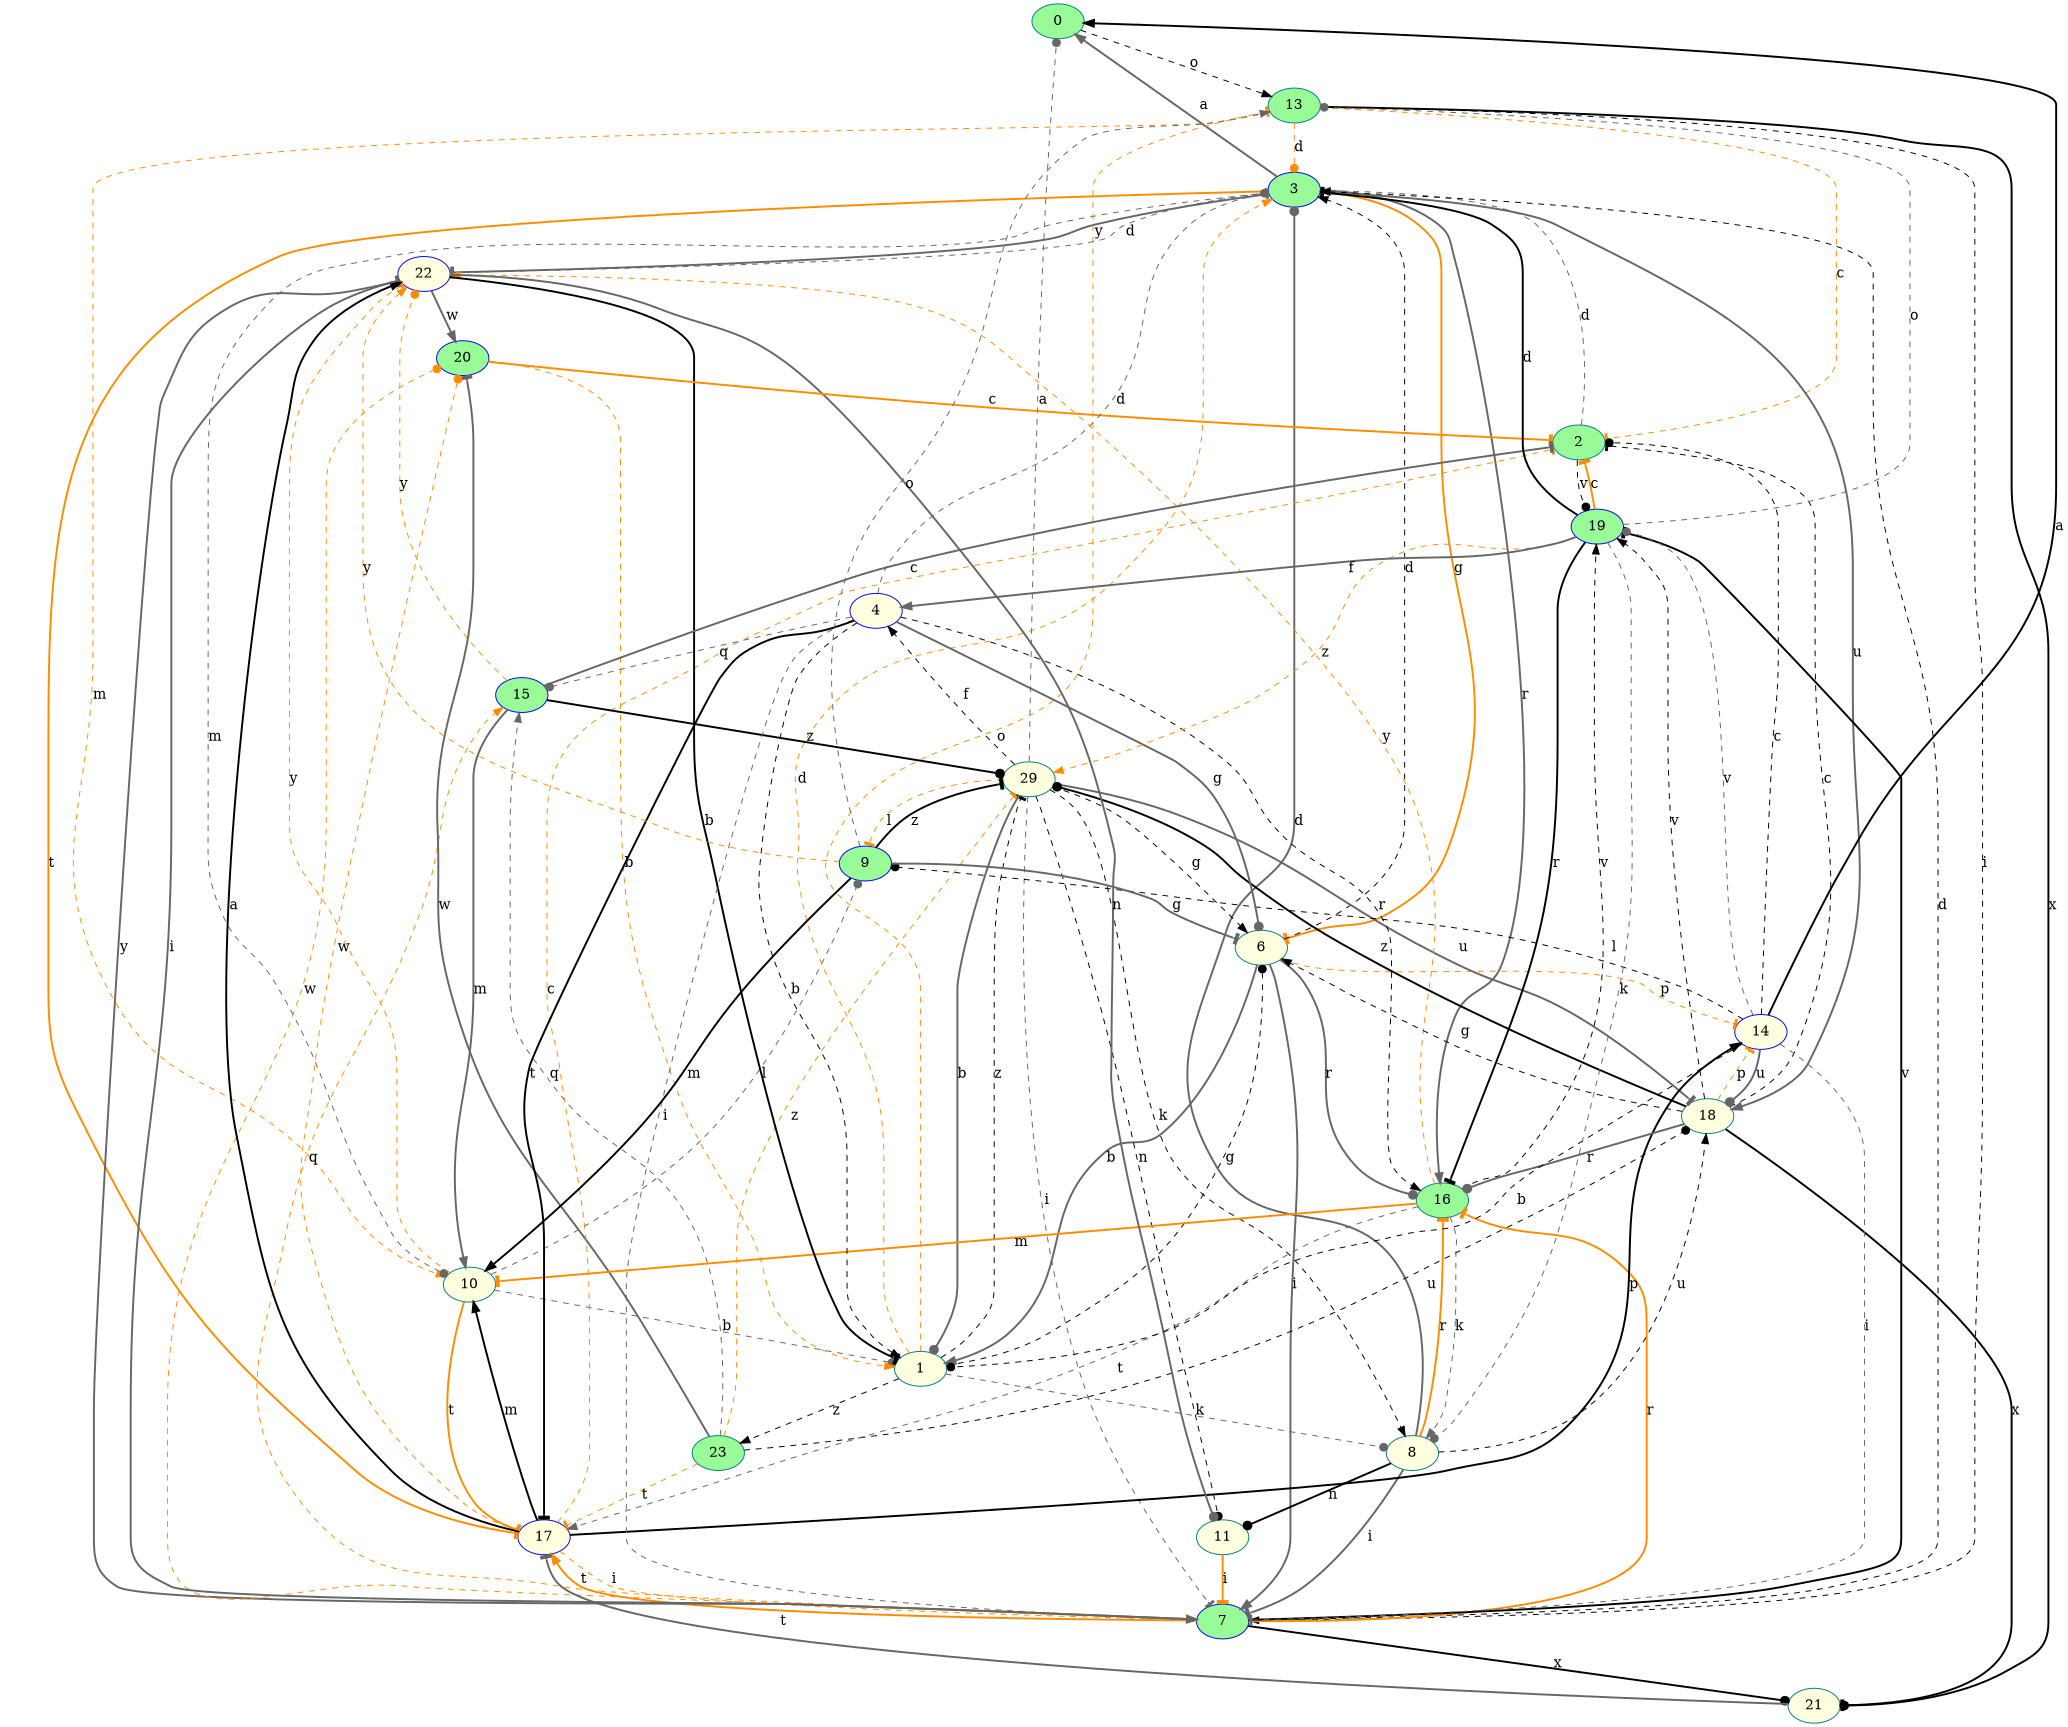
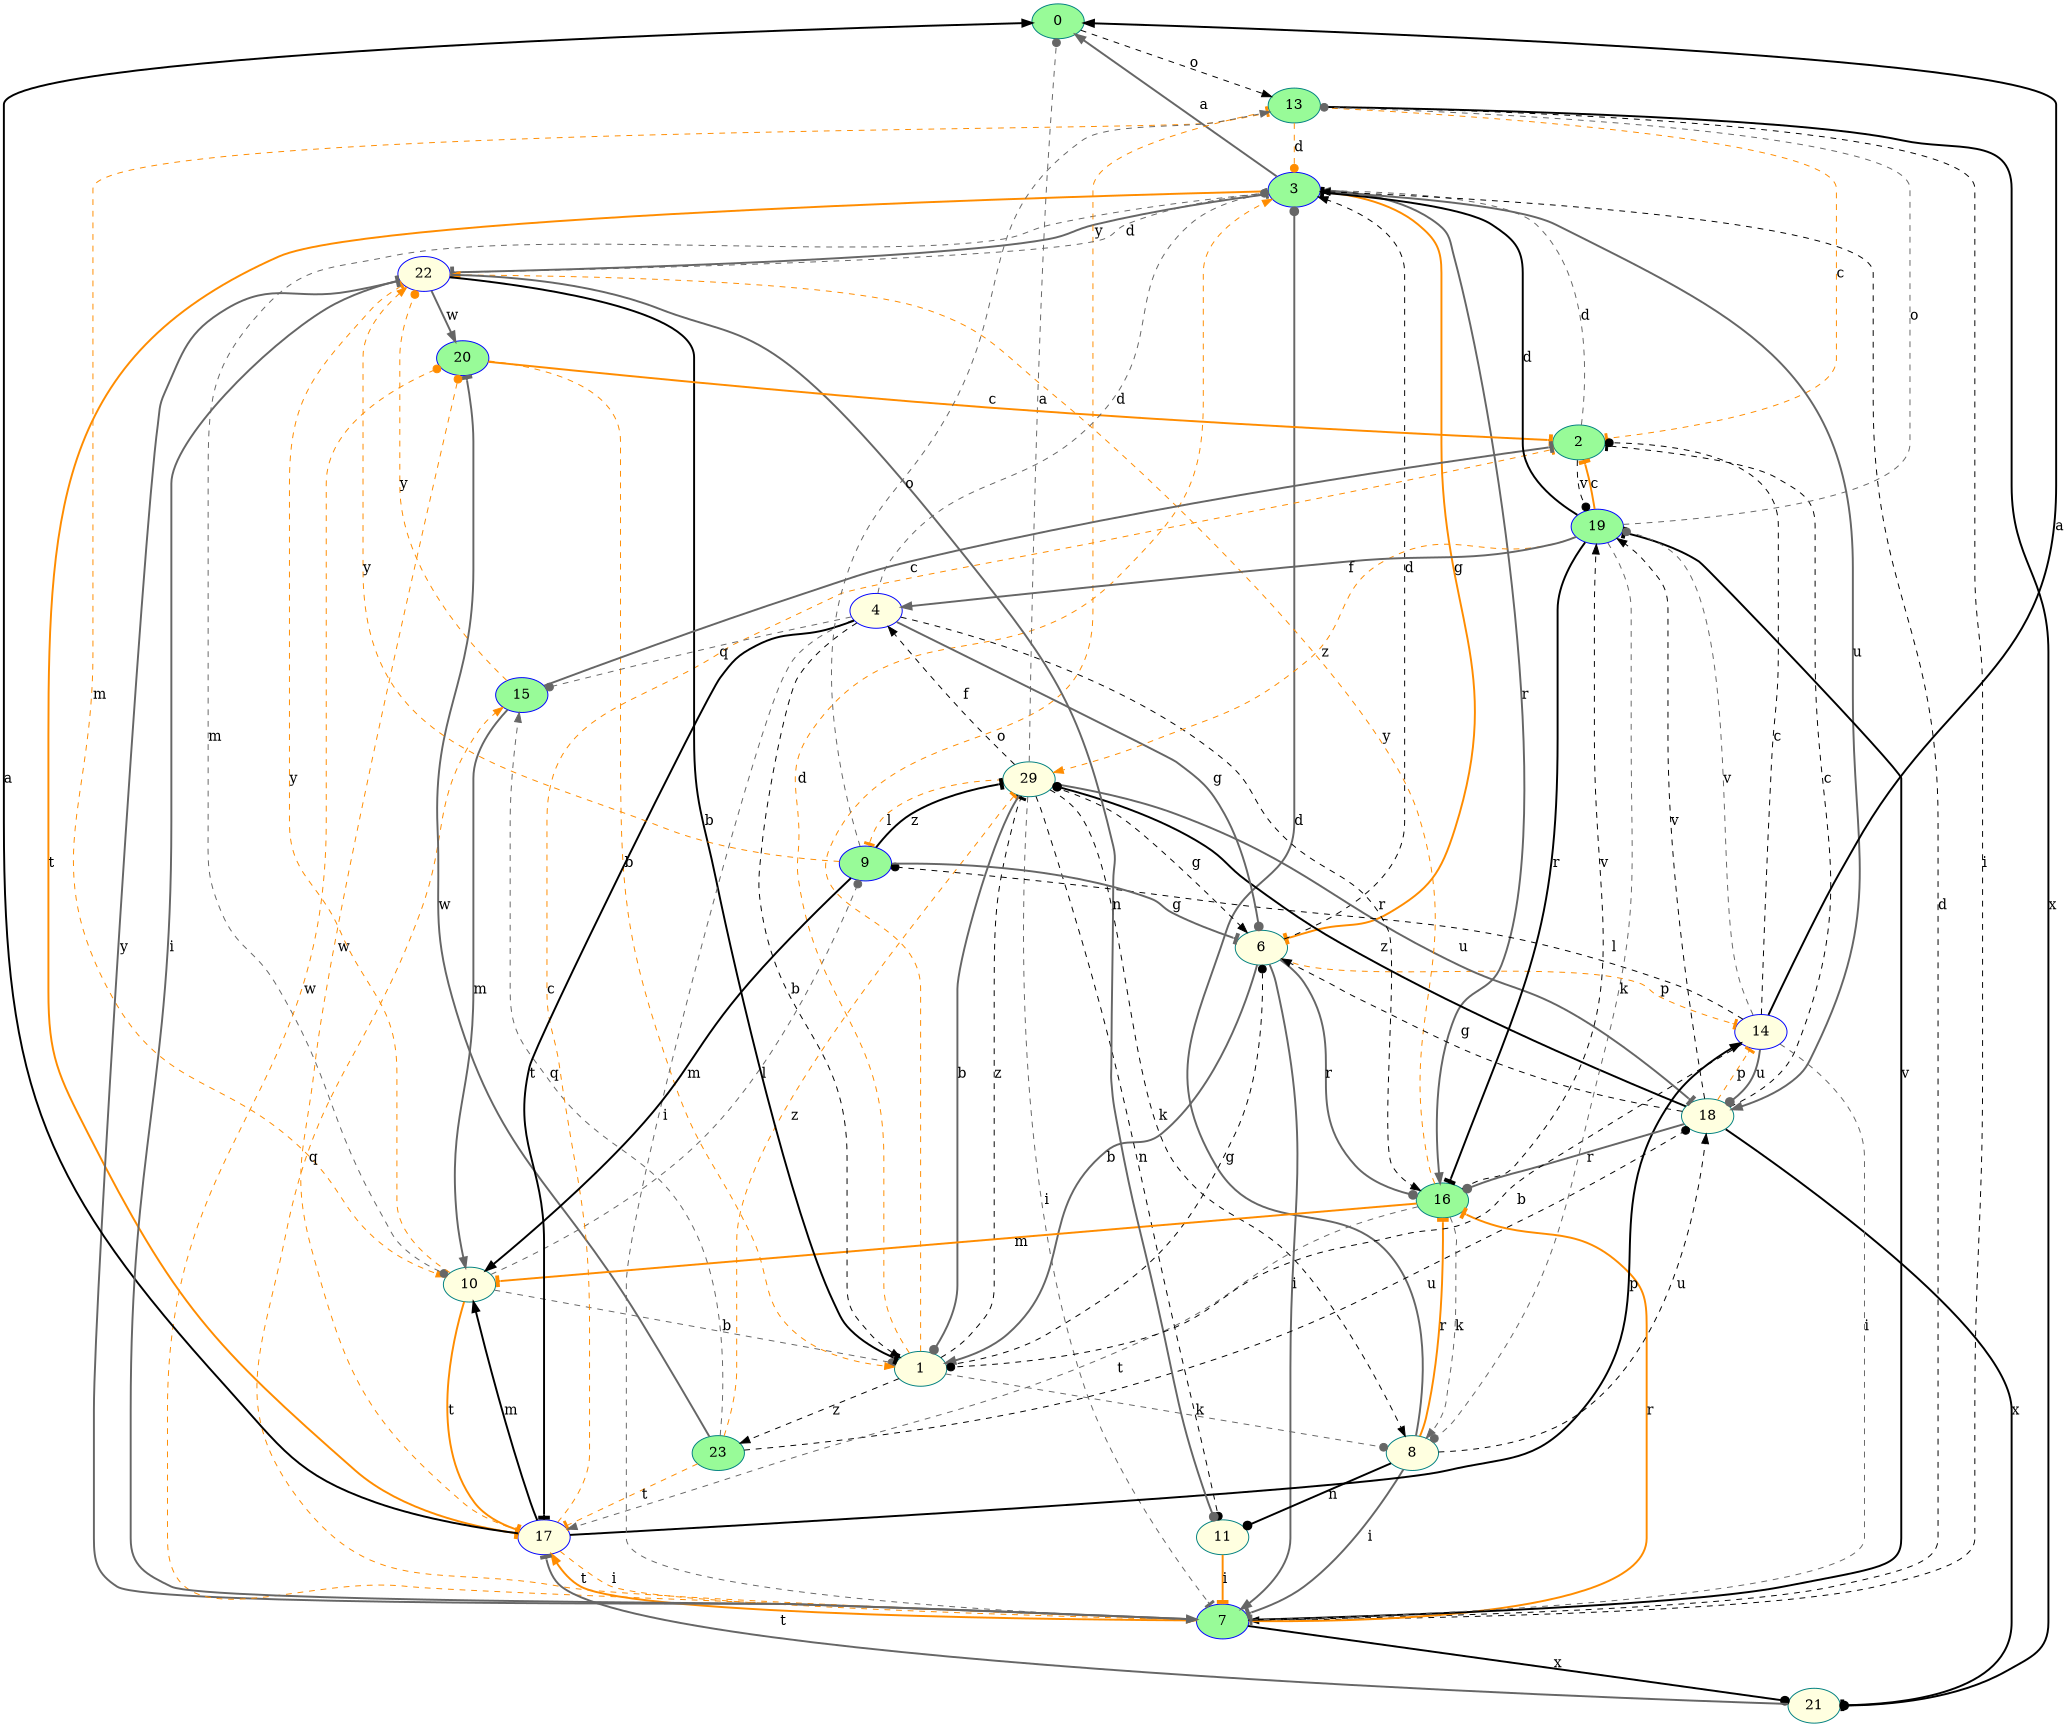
edge "15" -> "29": removed, label "z"
edge "17" -> "22": now "17" -> "0"
